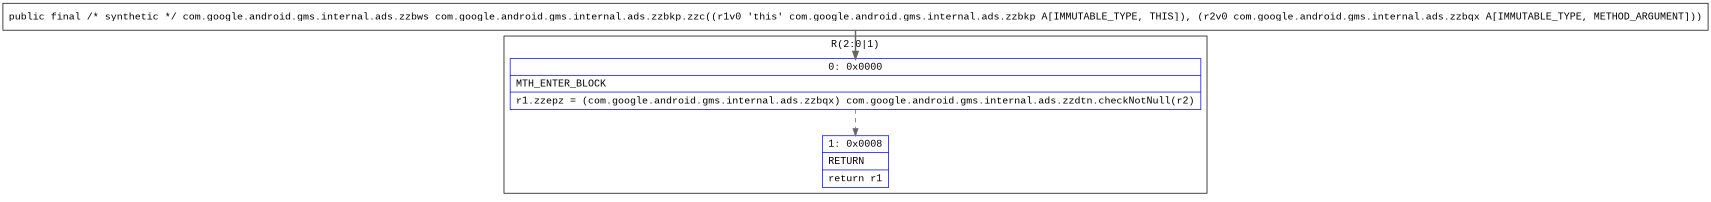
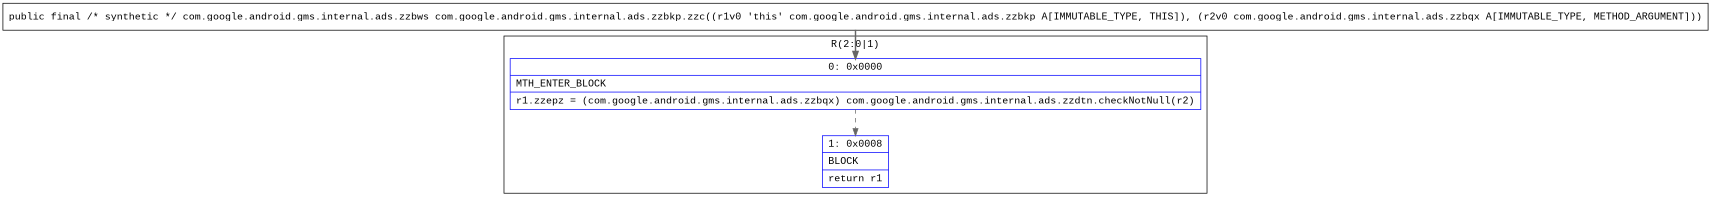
node "1: 0x0008": text "RETURN" -> "BLOCK"
